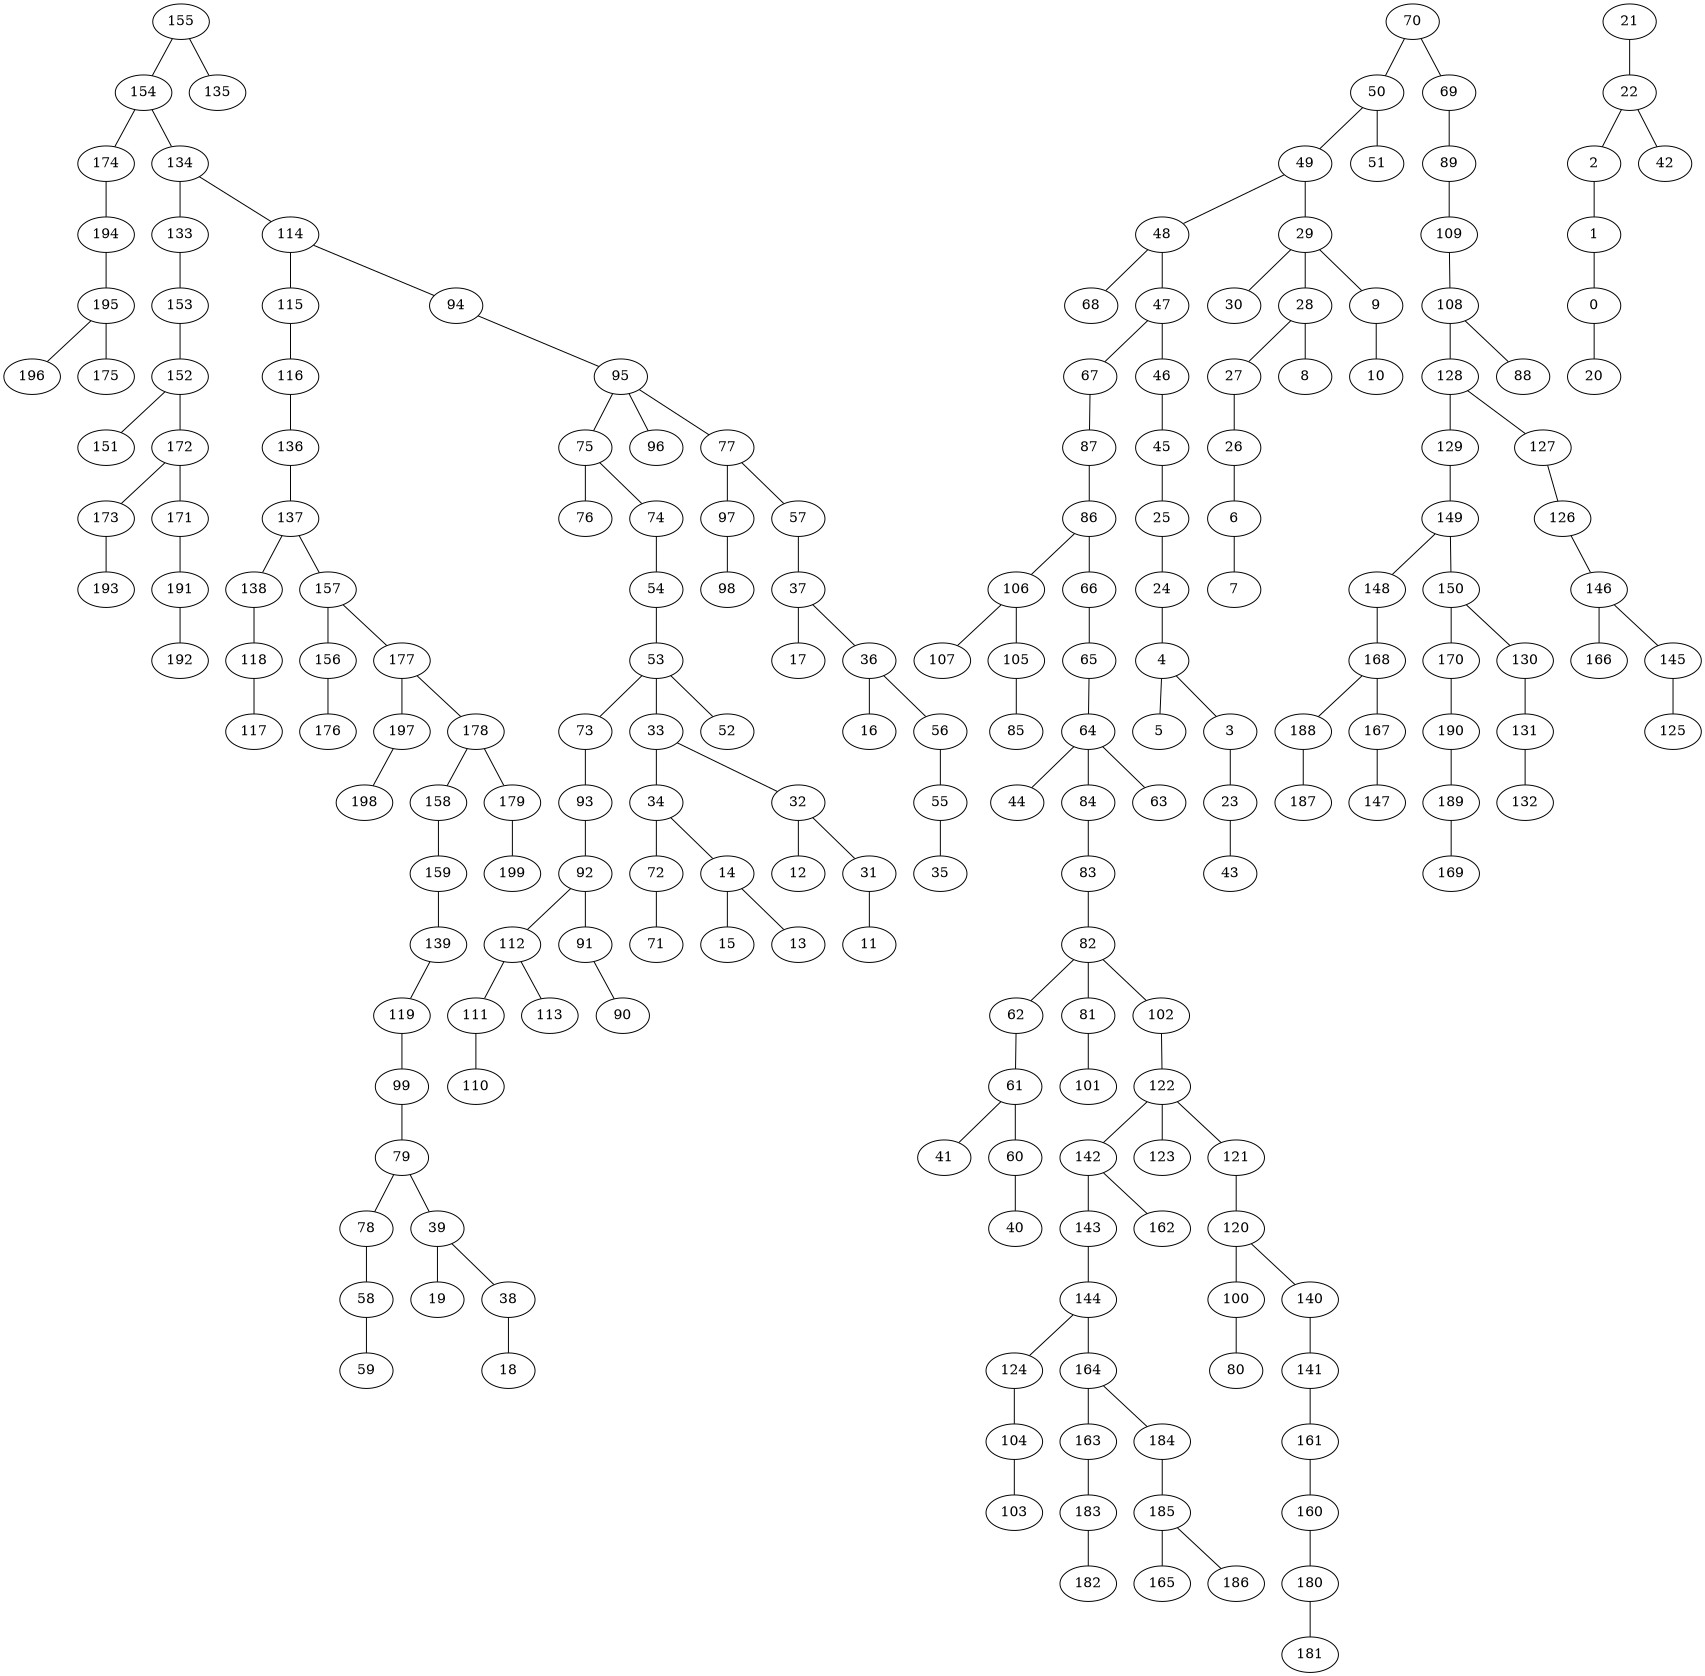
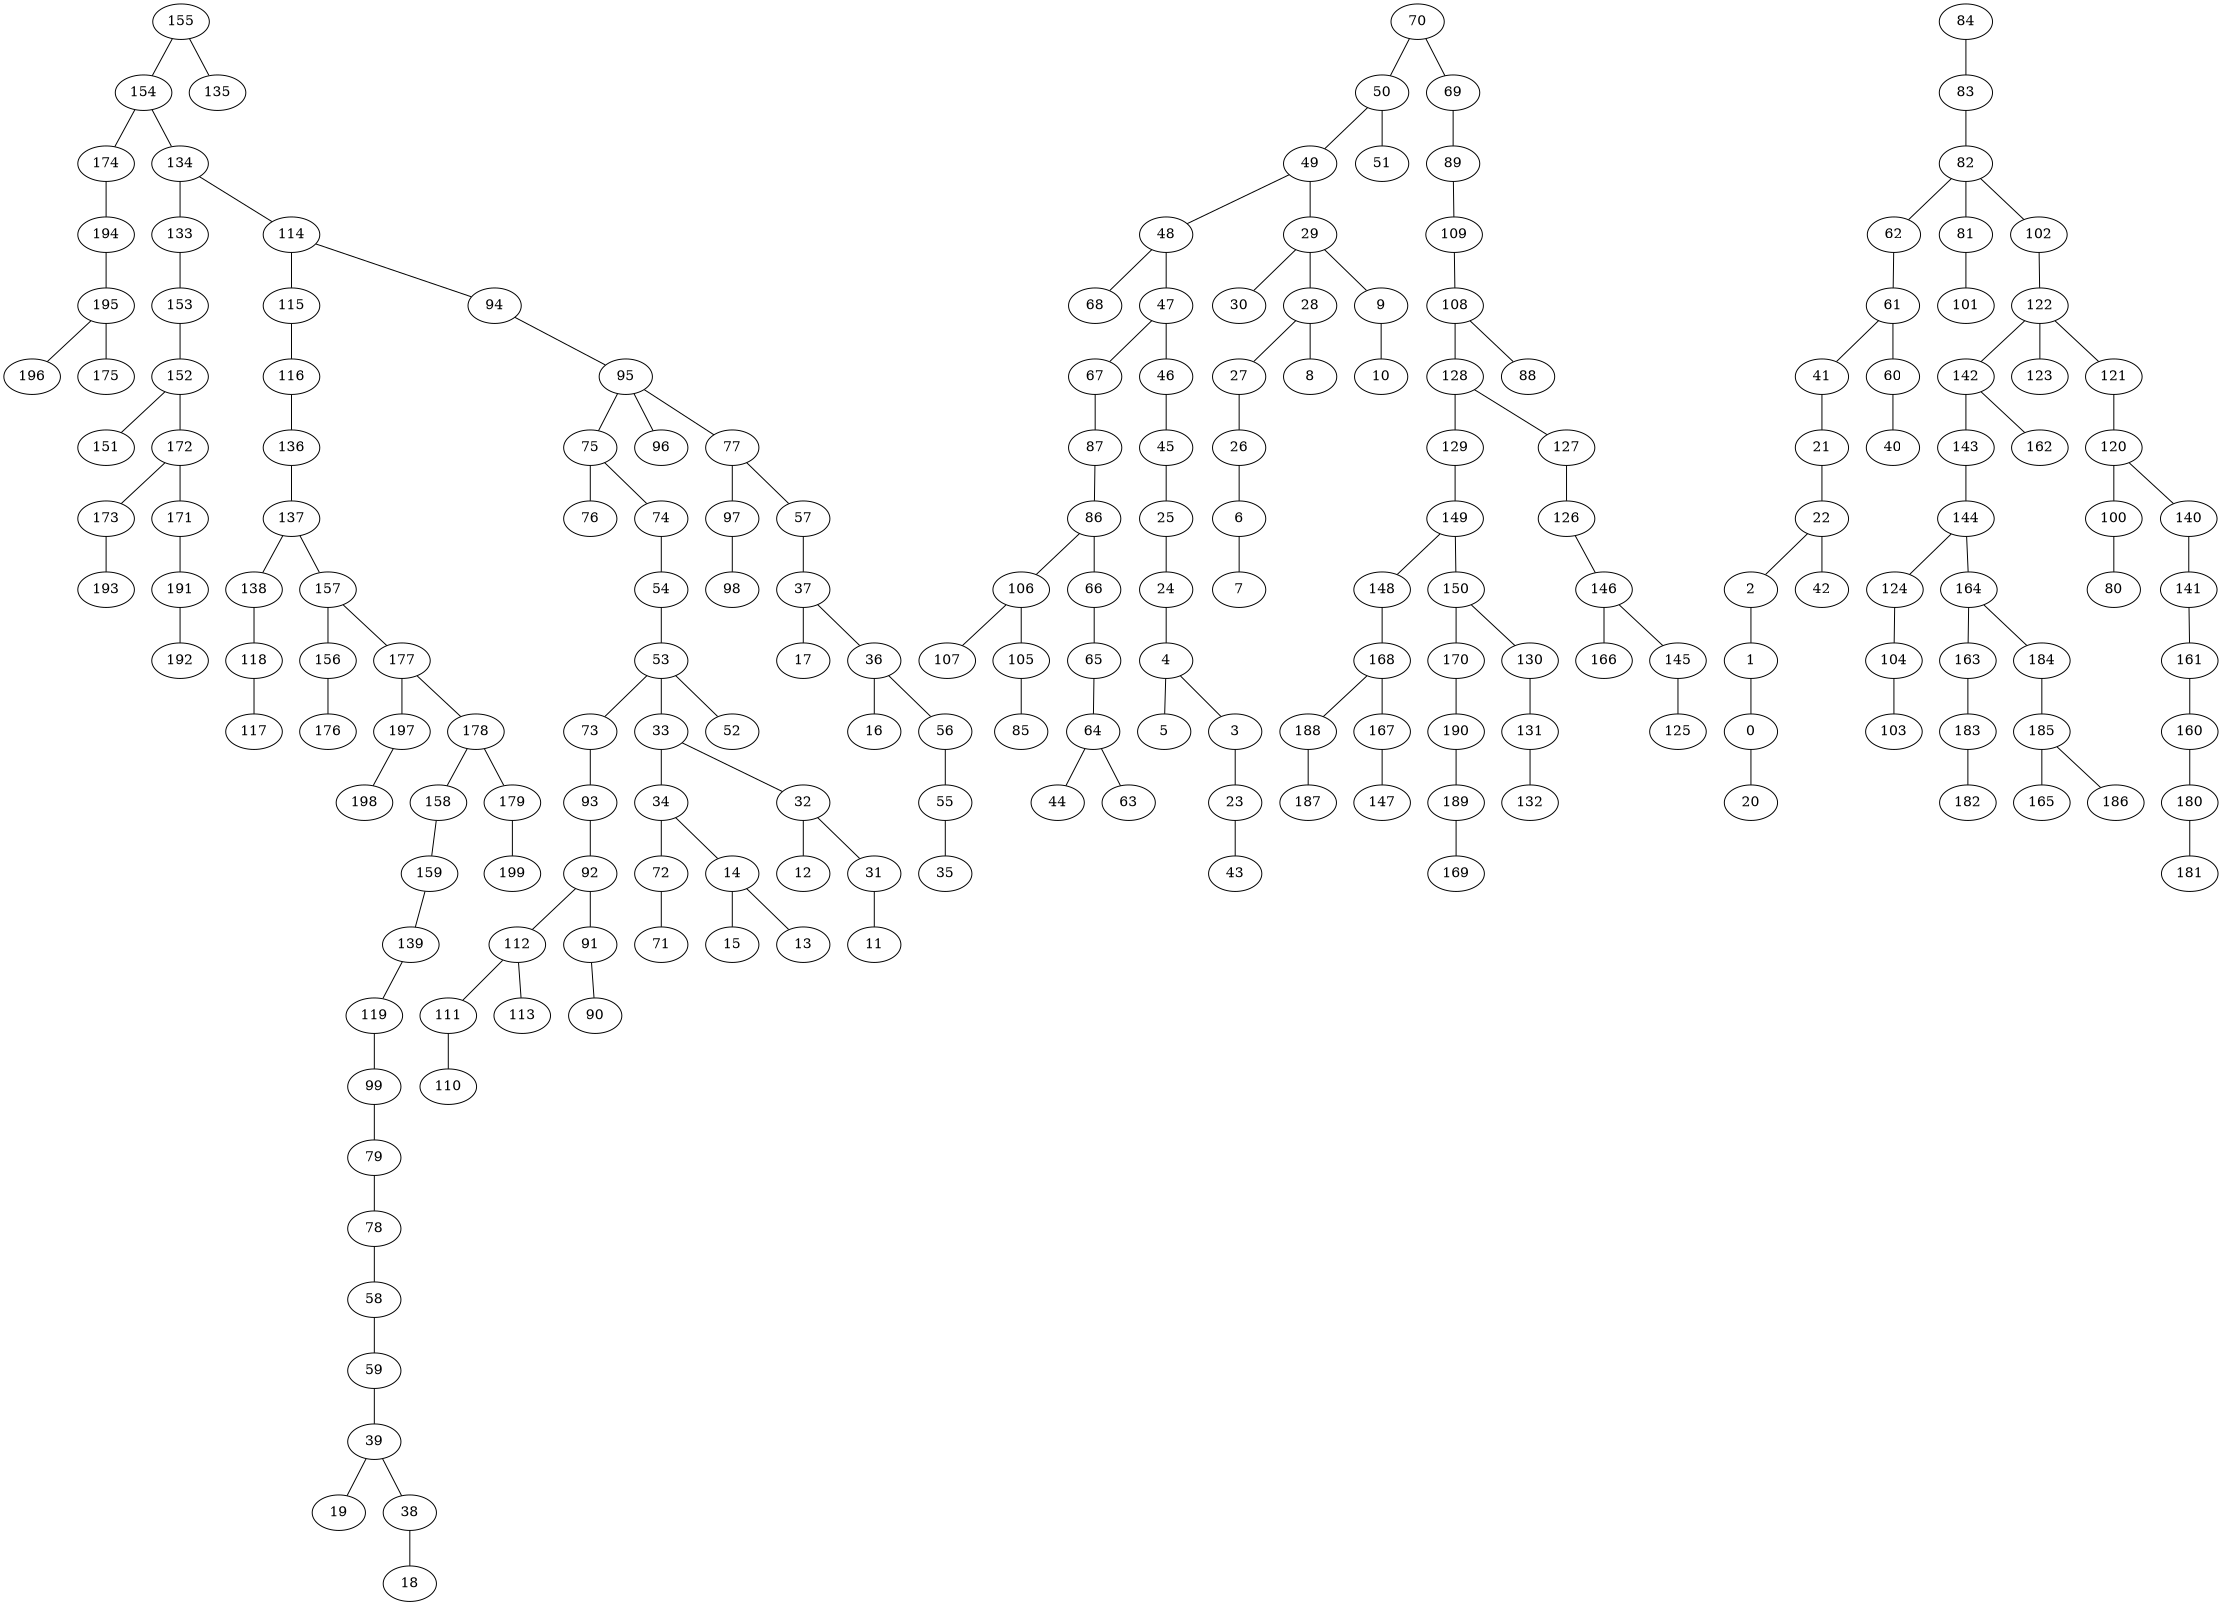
edge "41" -- "21": added
edge "64" -- "84": removed
edge "79" -- "39": now "59" -- "39"
